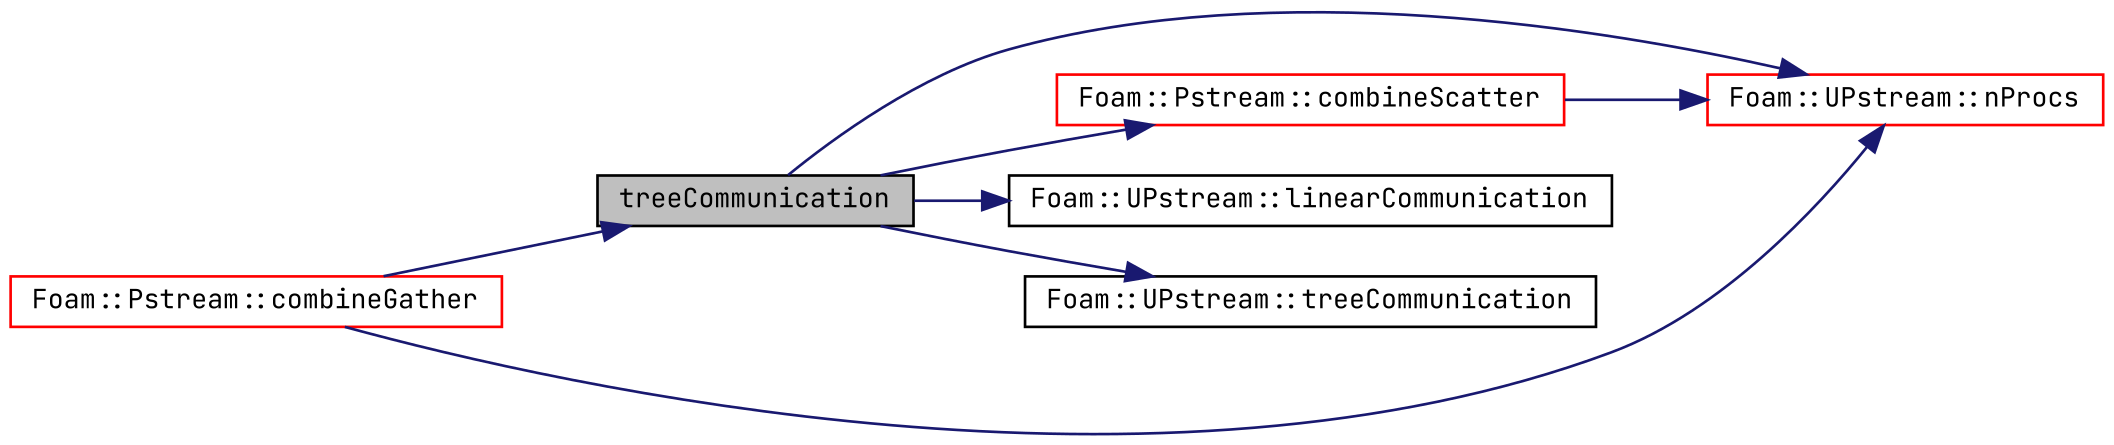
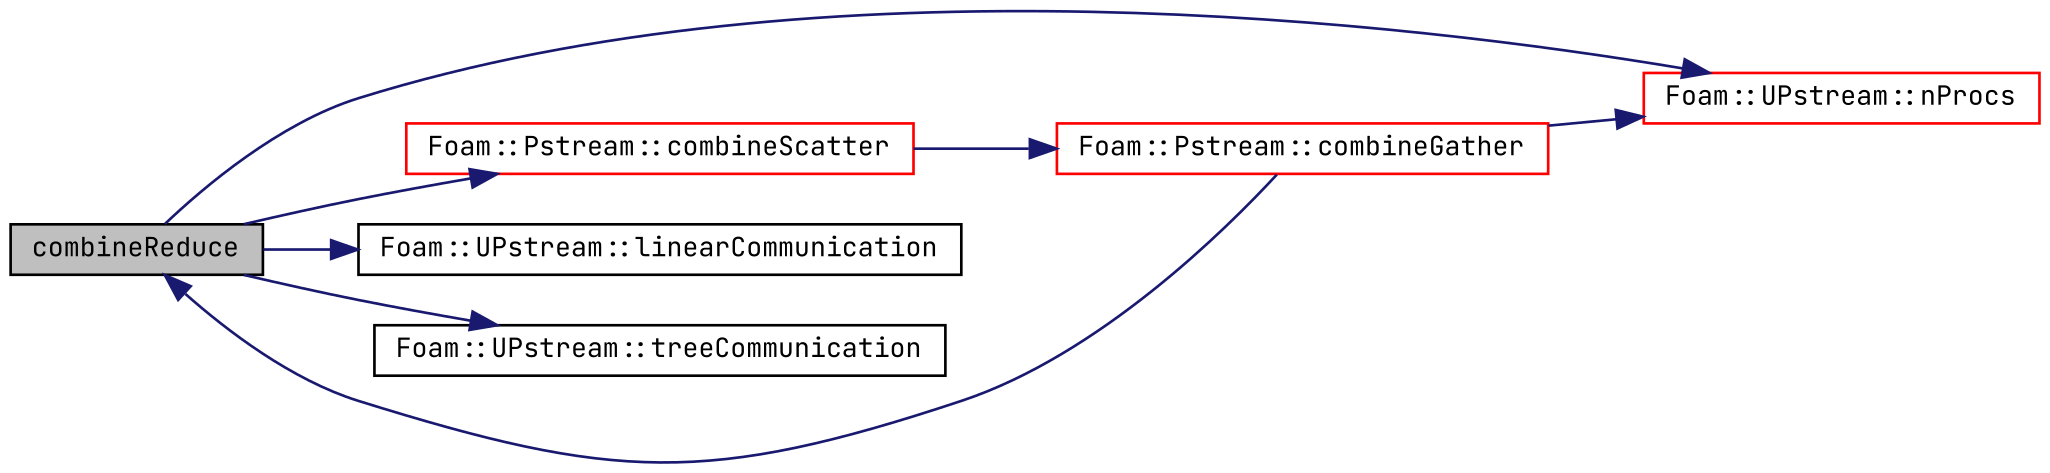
edge "Foam::Pstream::combineScatter" -> "Foam::UPstream::nProcs": now "Foam::Pstream::combineScatter" -> "Foam::Pstream::combineGather"
node "treeCommunication": label "treeCommunication" -> "combineReduce"
